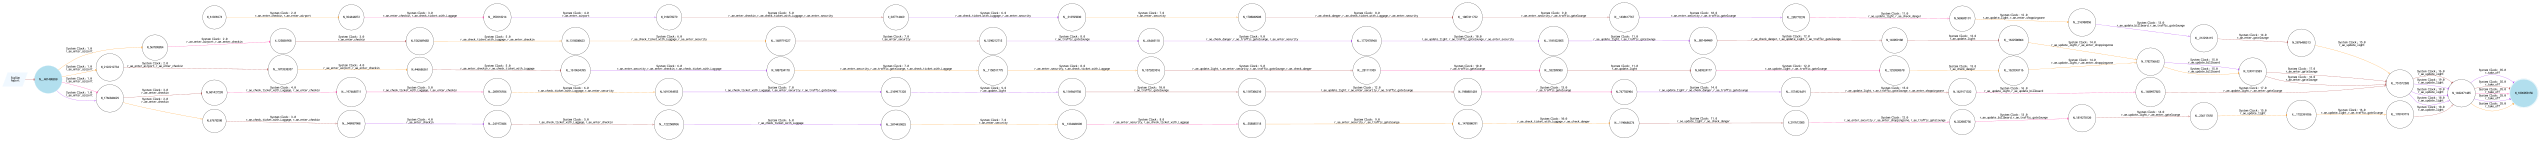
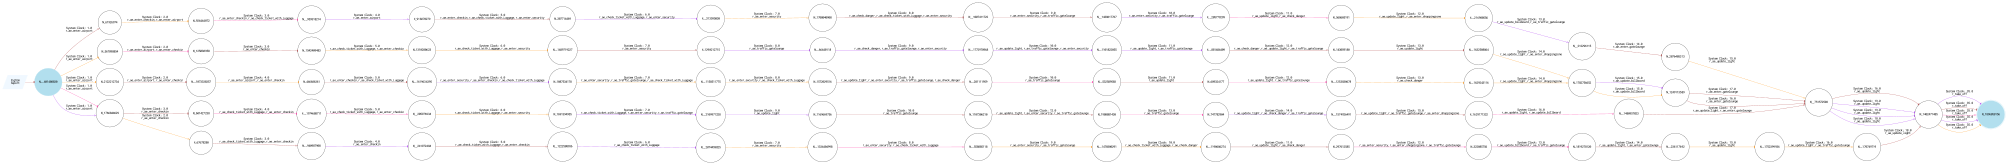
edge "N__401408830" -> "N_61926974": added, label "System Clock: 1.0 r_ae_enter_airport"
